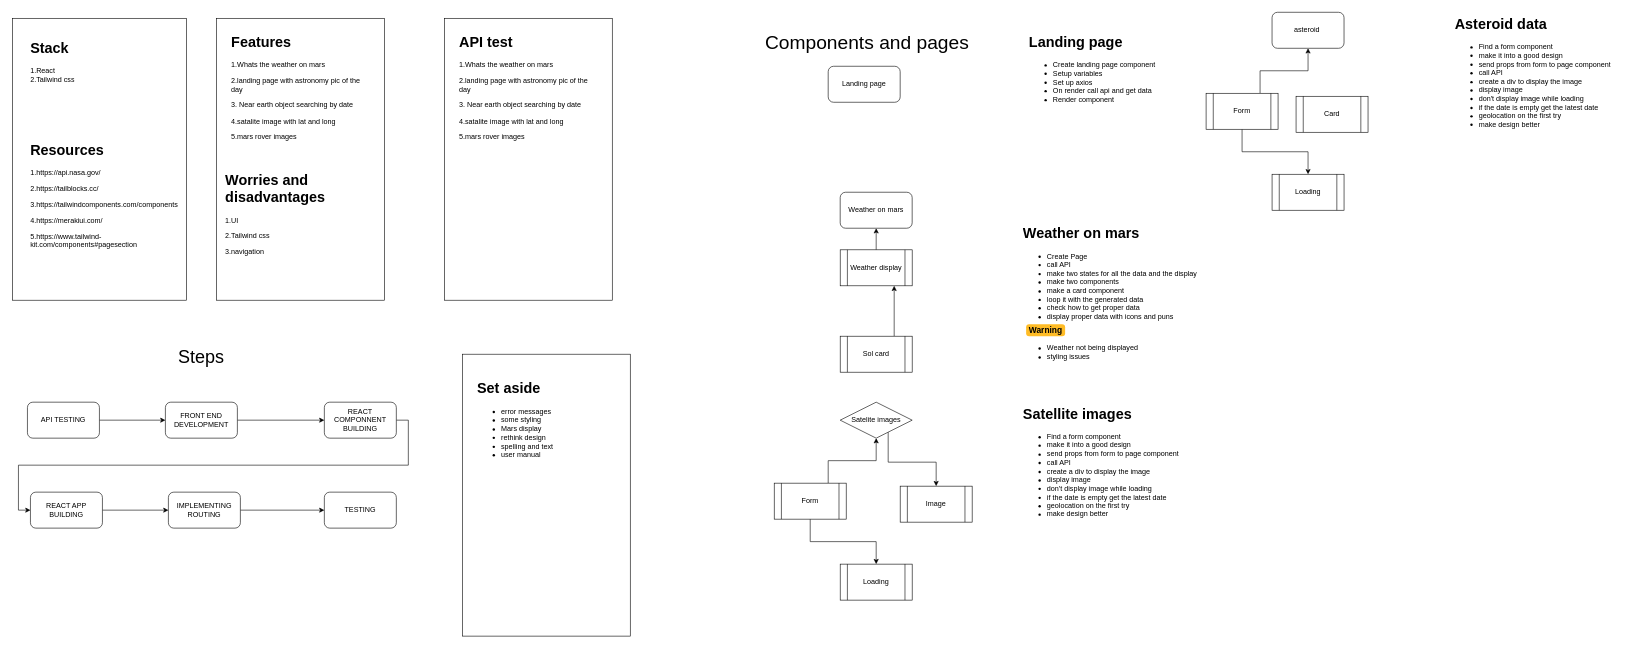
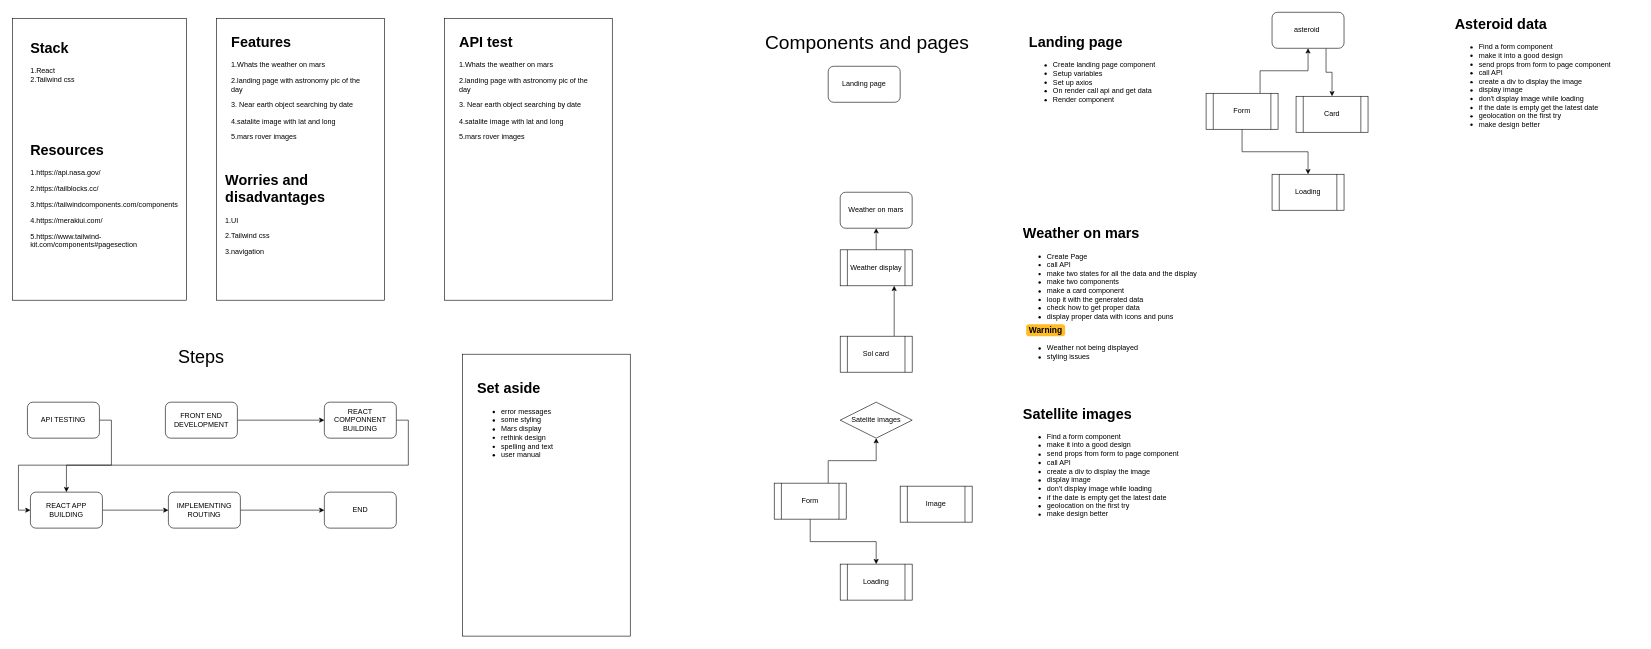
edge "asteroid" -> "Card": added
edge "API TESTING" -> "FRONT END DEVELOPMENT": now "API TESTING" -> "REACT APP BUILDING"
edge "Satelite images" -> "Image": removed
node "TESTING": label "TESTING" -> "END"
